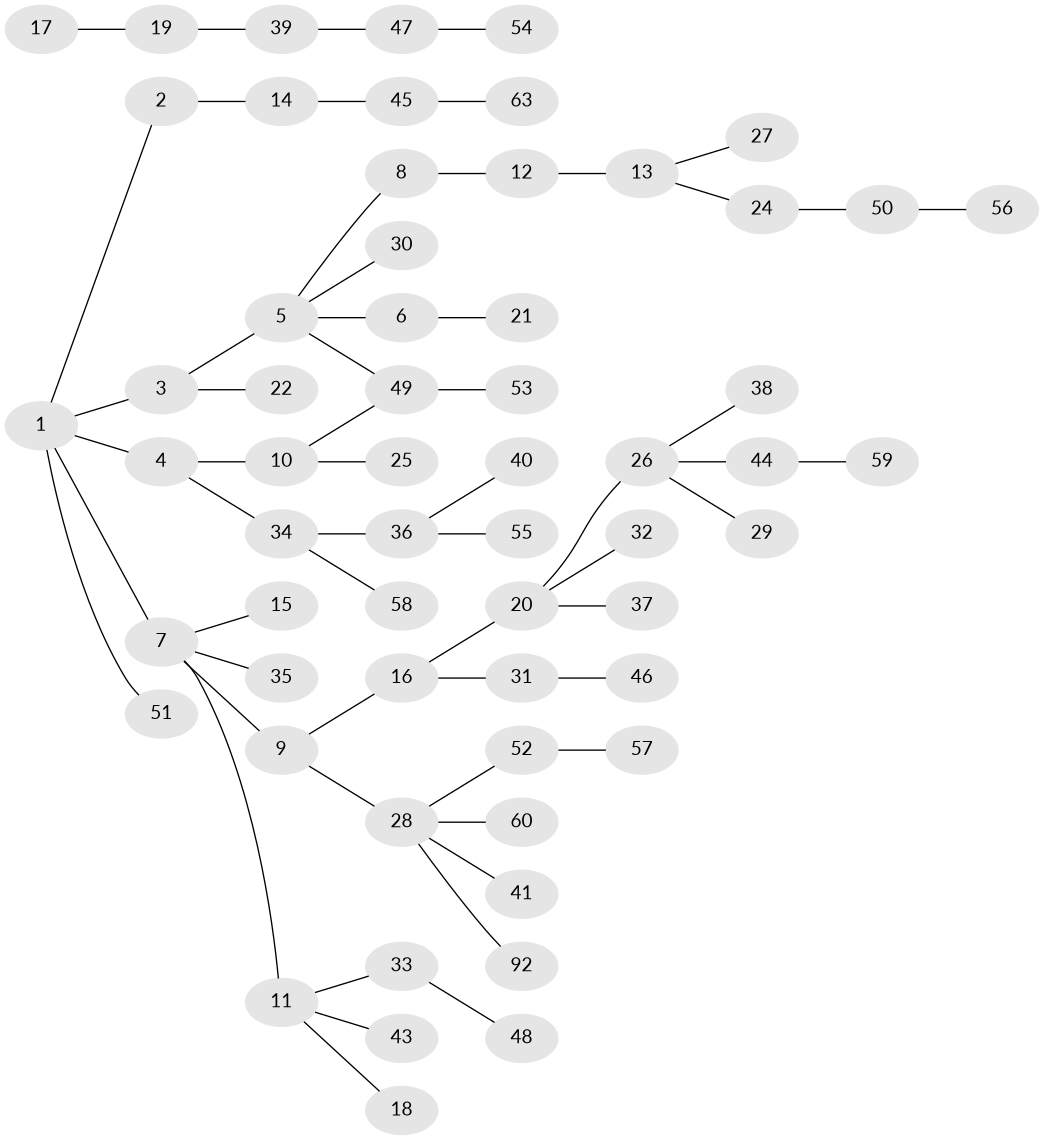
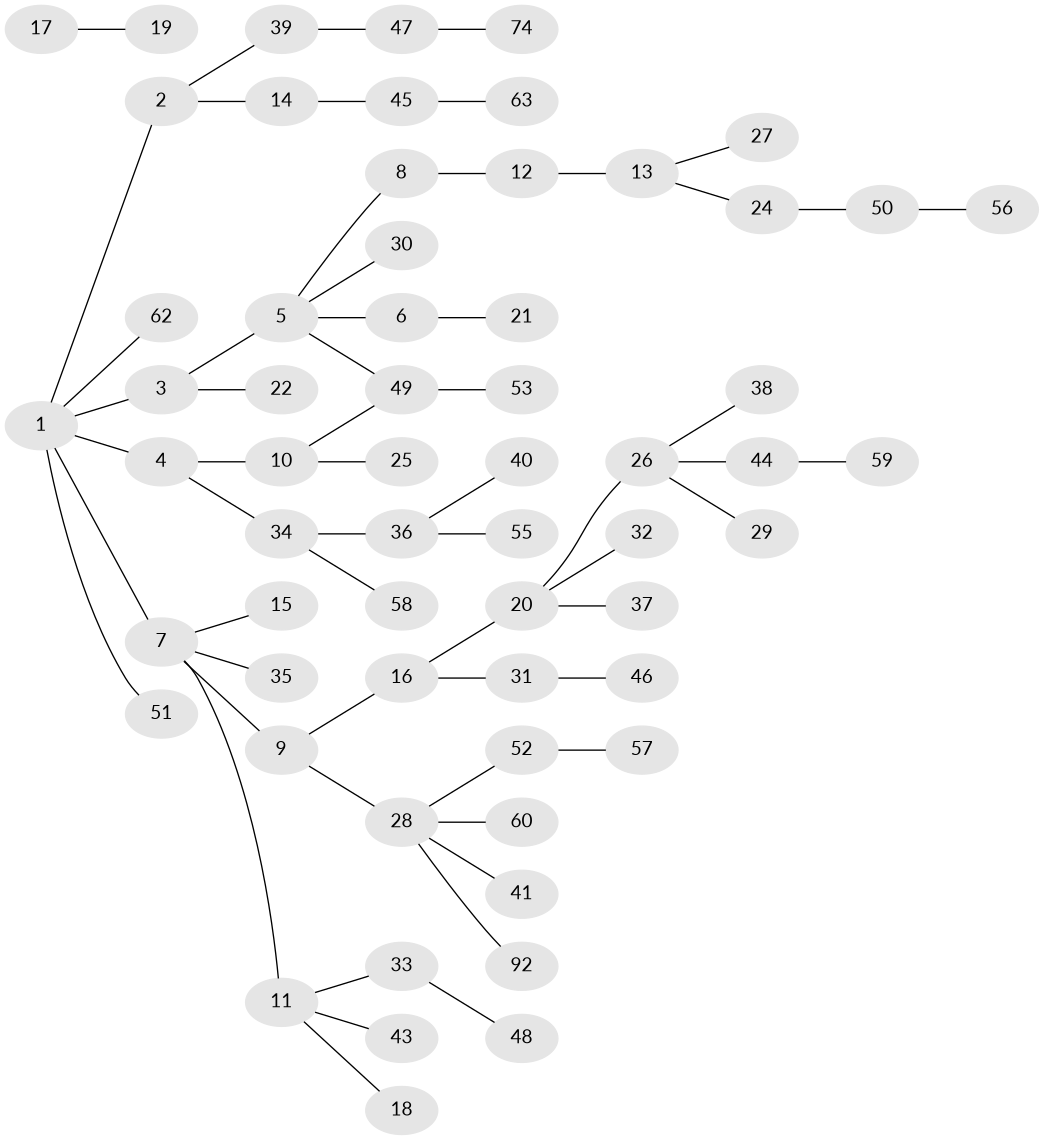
edge "19" -- "39": now "2" -- "39"
node "54": label "54" -> "74"
node "62": added
